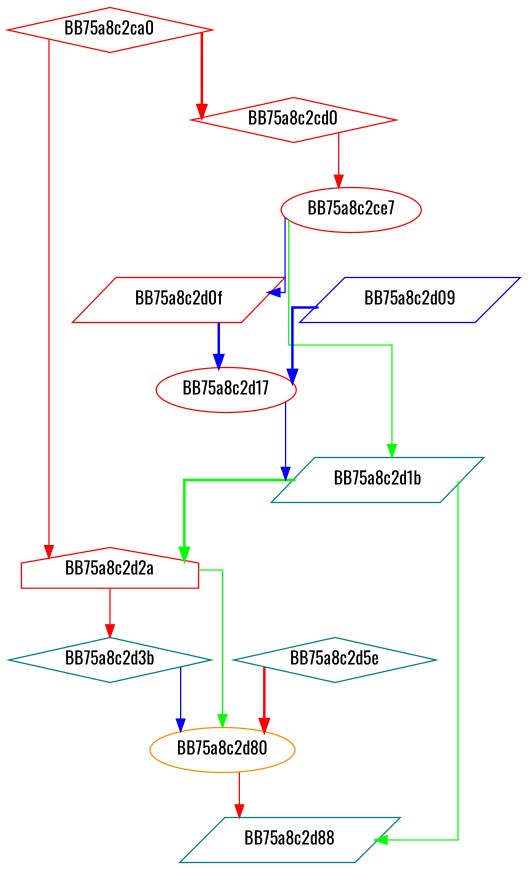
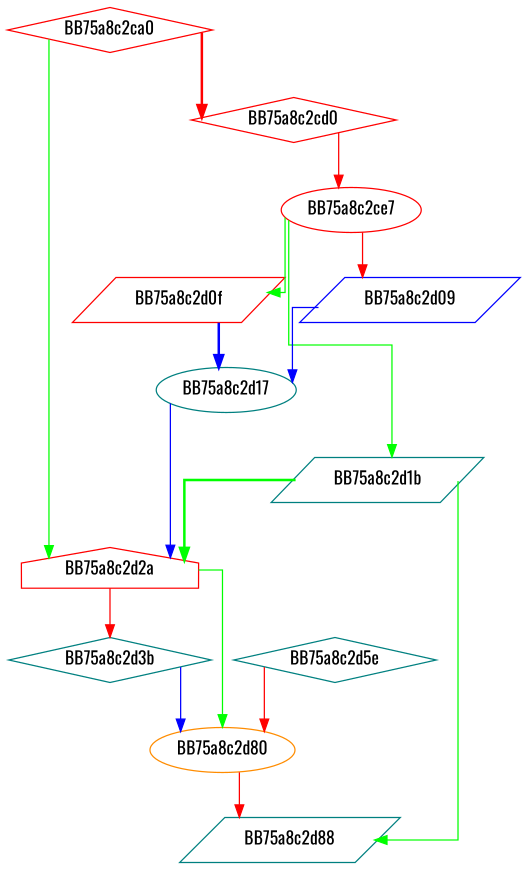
edge "BB75a8c2ce7" -> "BB75a8c2d09": added
edge "BB75a8c2ce7" -> "BB75a8c2d0f": color blue -> green
edge "BB75a8c2ca0" -> "BB75a8c2d2a": color red -> green
edge "BB75a8c2d09" -> "BB75a8c2d17": style bold -> solid
node "BB75a8c2d17": color red -> teal
edge "BB75a8c2d17" -> "BB75a8c2d1b": now "BB75a8c2d17" -> "BB75a8c2d2a"
edge "BB75a8c2d5e" -> "BB75a8c2d80": style bold -> solid
